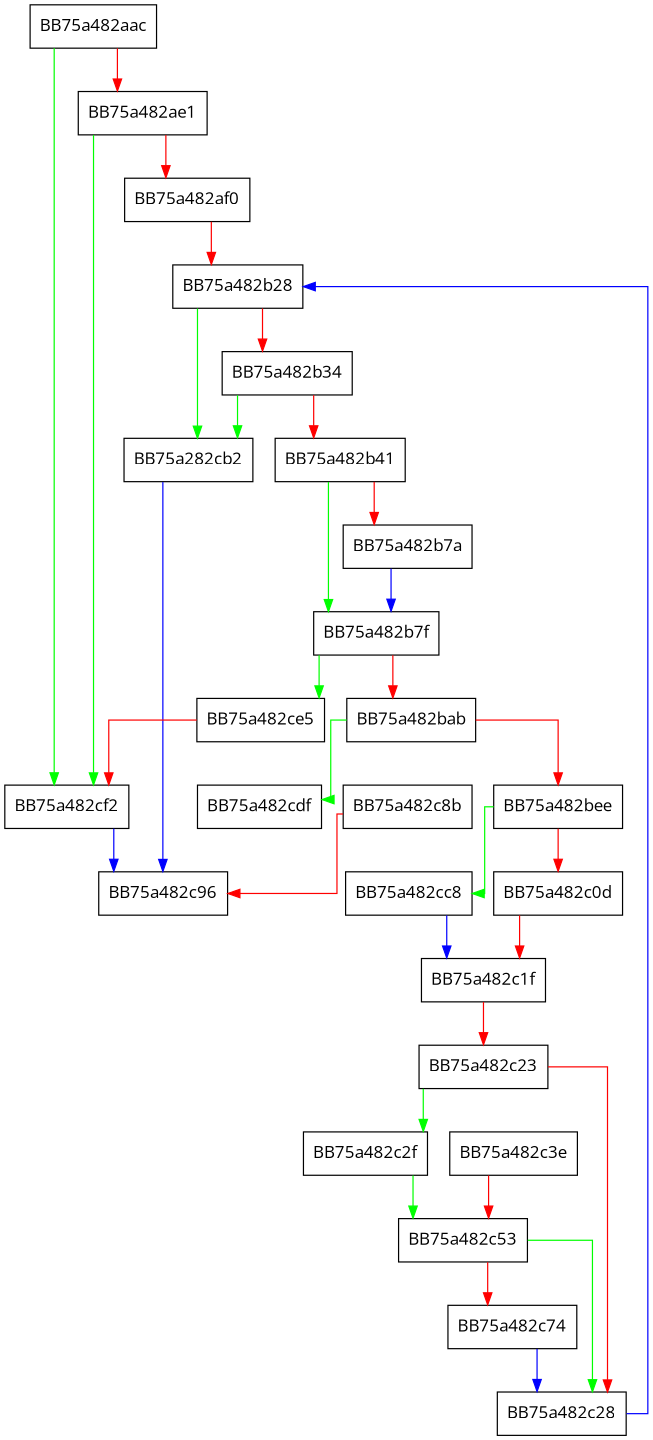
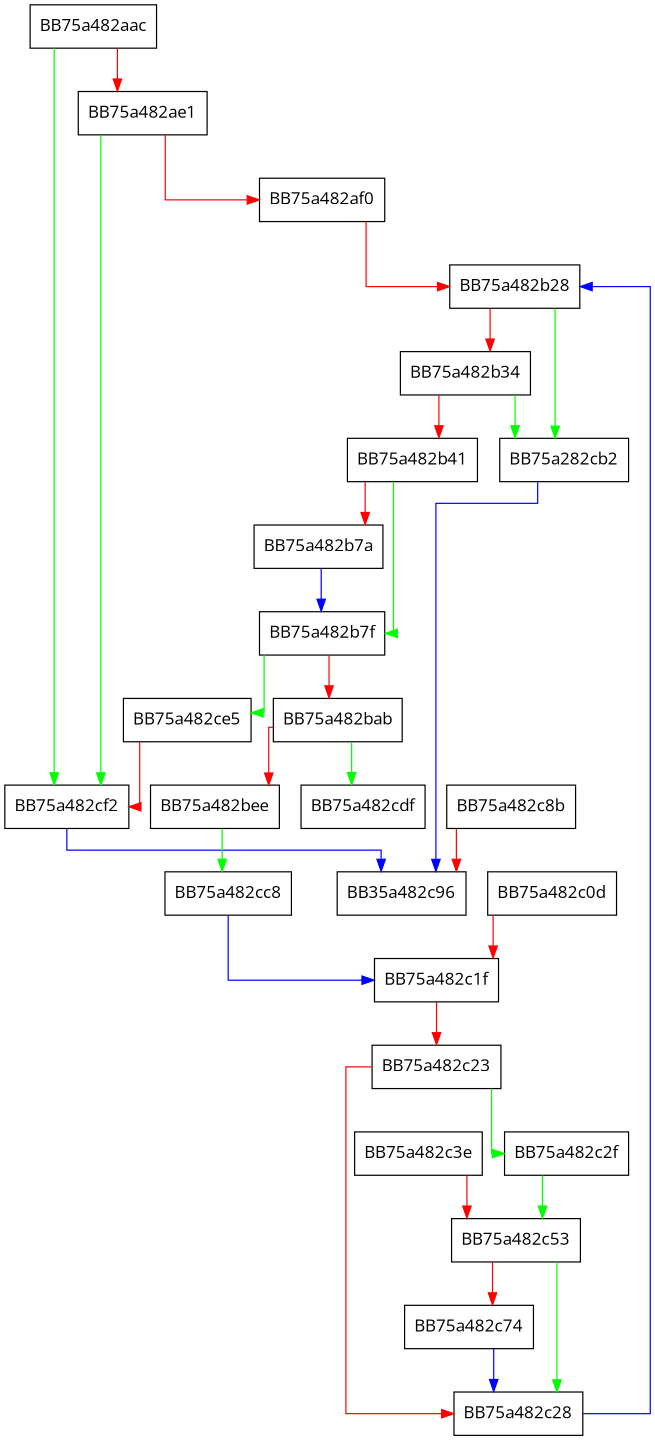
edge "BB75a482bee" -> "BB75a482c0d": removed
node "BB75a482c96": label "BB75a482c96" -> "BB35a482c96"
